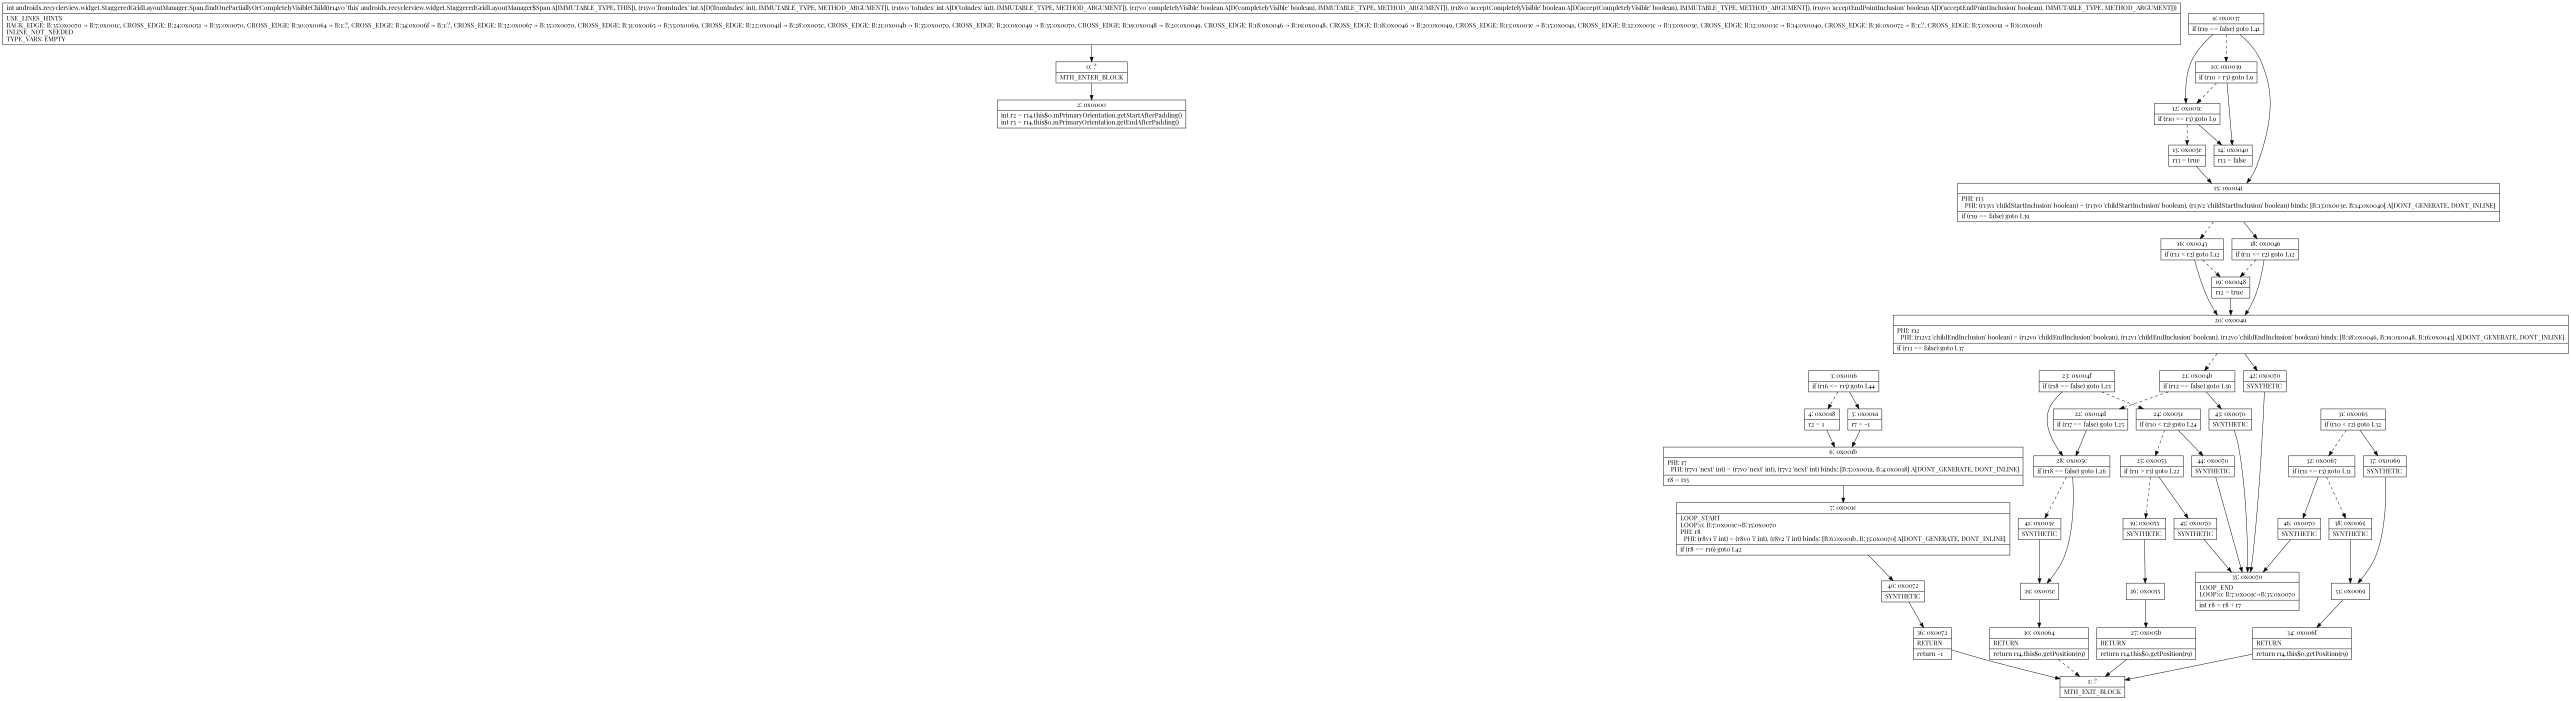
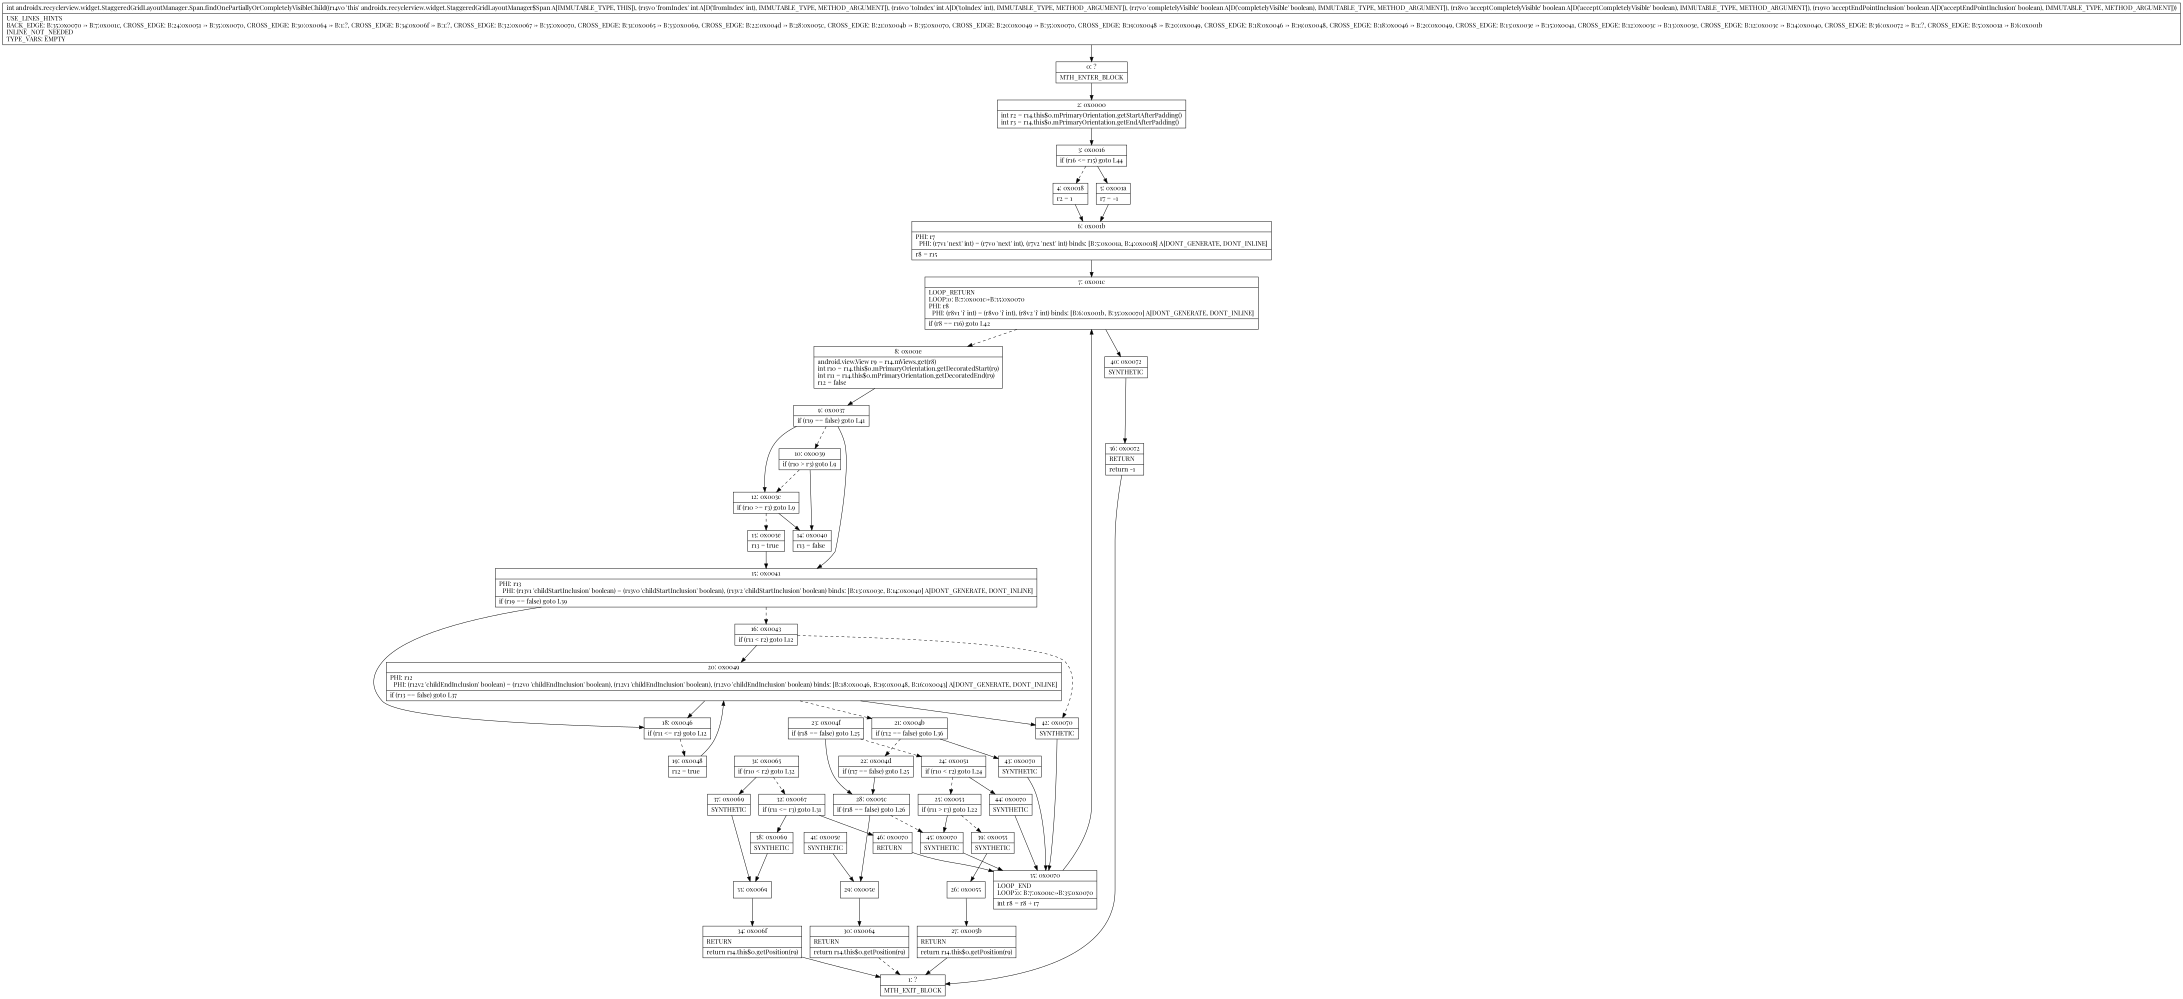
edge "2: 0x0000" -> "3: 0x0016": added
edge "16: 0x0043" -> "19: 0x0048": now "16: 0x0043" -> "42: 0x0070"
edge "18: 0x0046" -> "20: 0x0049": reversed
node "8: 0x001e": added
edge "32: 0x0067" -> "38: 0x0069": style dashed -> solid
edge "28: 0x005c" -> "41: 0x005e": now "28: 0x005c" -> "45: 0x0070"
node "7: 0x001c": text "LOOP_START" -> "LOOP_RETURN"
node "46: 0x0070": text "SYNTHETIC" -> "RETURN"
edge "35: 0x0070" -> "7: 0x001c": added
